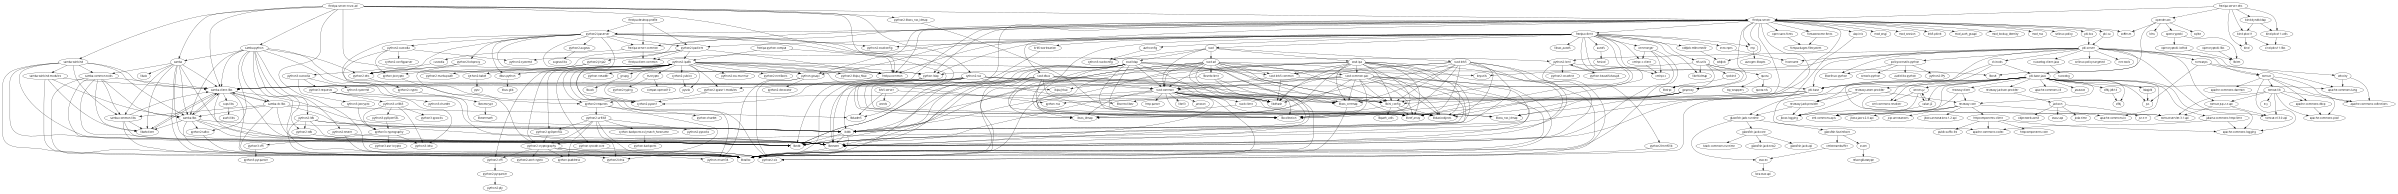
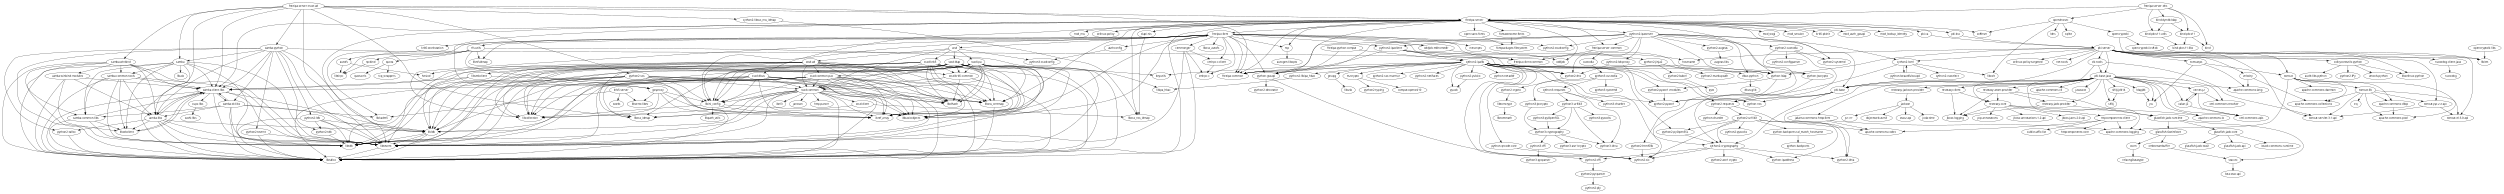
node "freeipa-desktop-profile": removed
edge "autofs" -> "libtirpc": added
edge "freeipa-client" -> "libref_array": reversed
edge "sssd-ipa" -> "libsss_idmap": now "sssd-ipa" -> "hesiod"
node "python-enum34": removed
